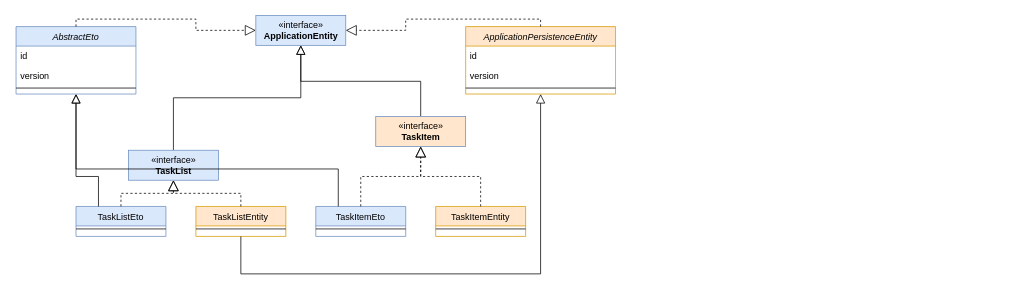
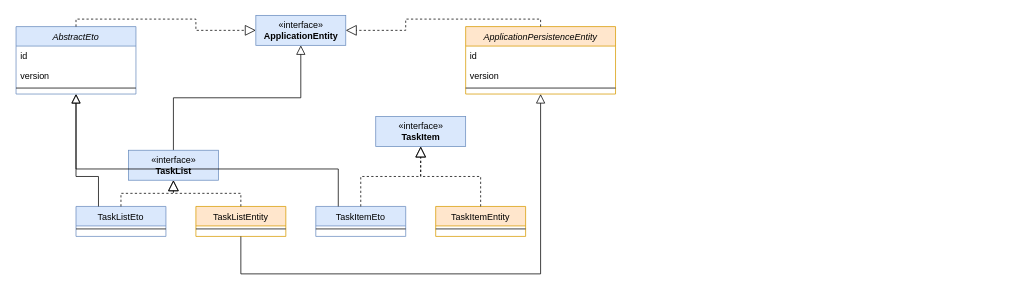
edge "«interface» TaskItem" -> "«interface» ApplicationEntity": removed
node "«interface» TaskItem": fillcolor #ffe6cc -> #dae8fc
